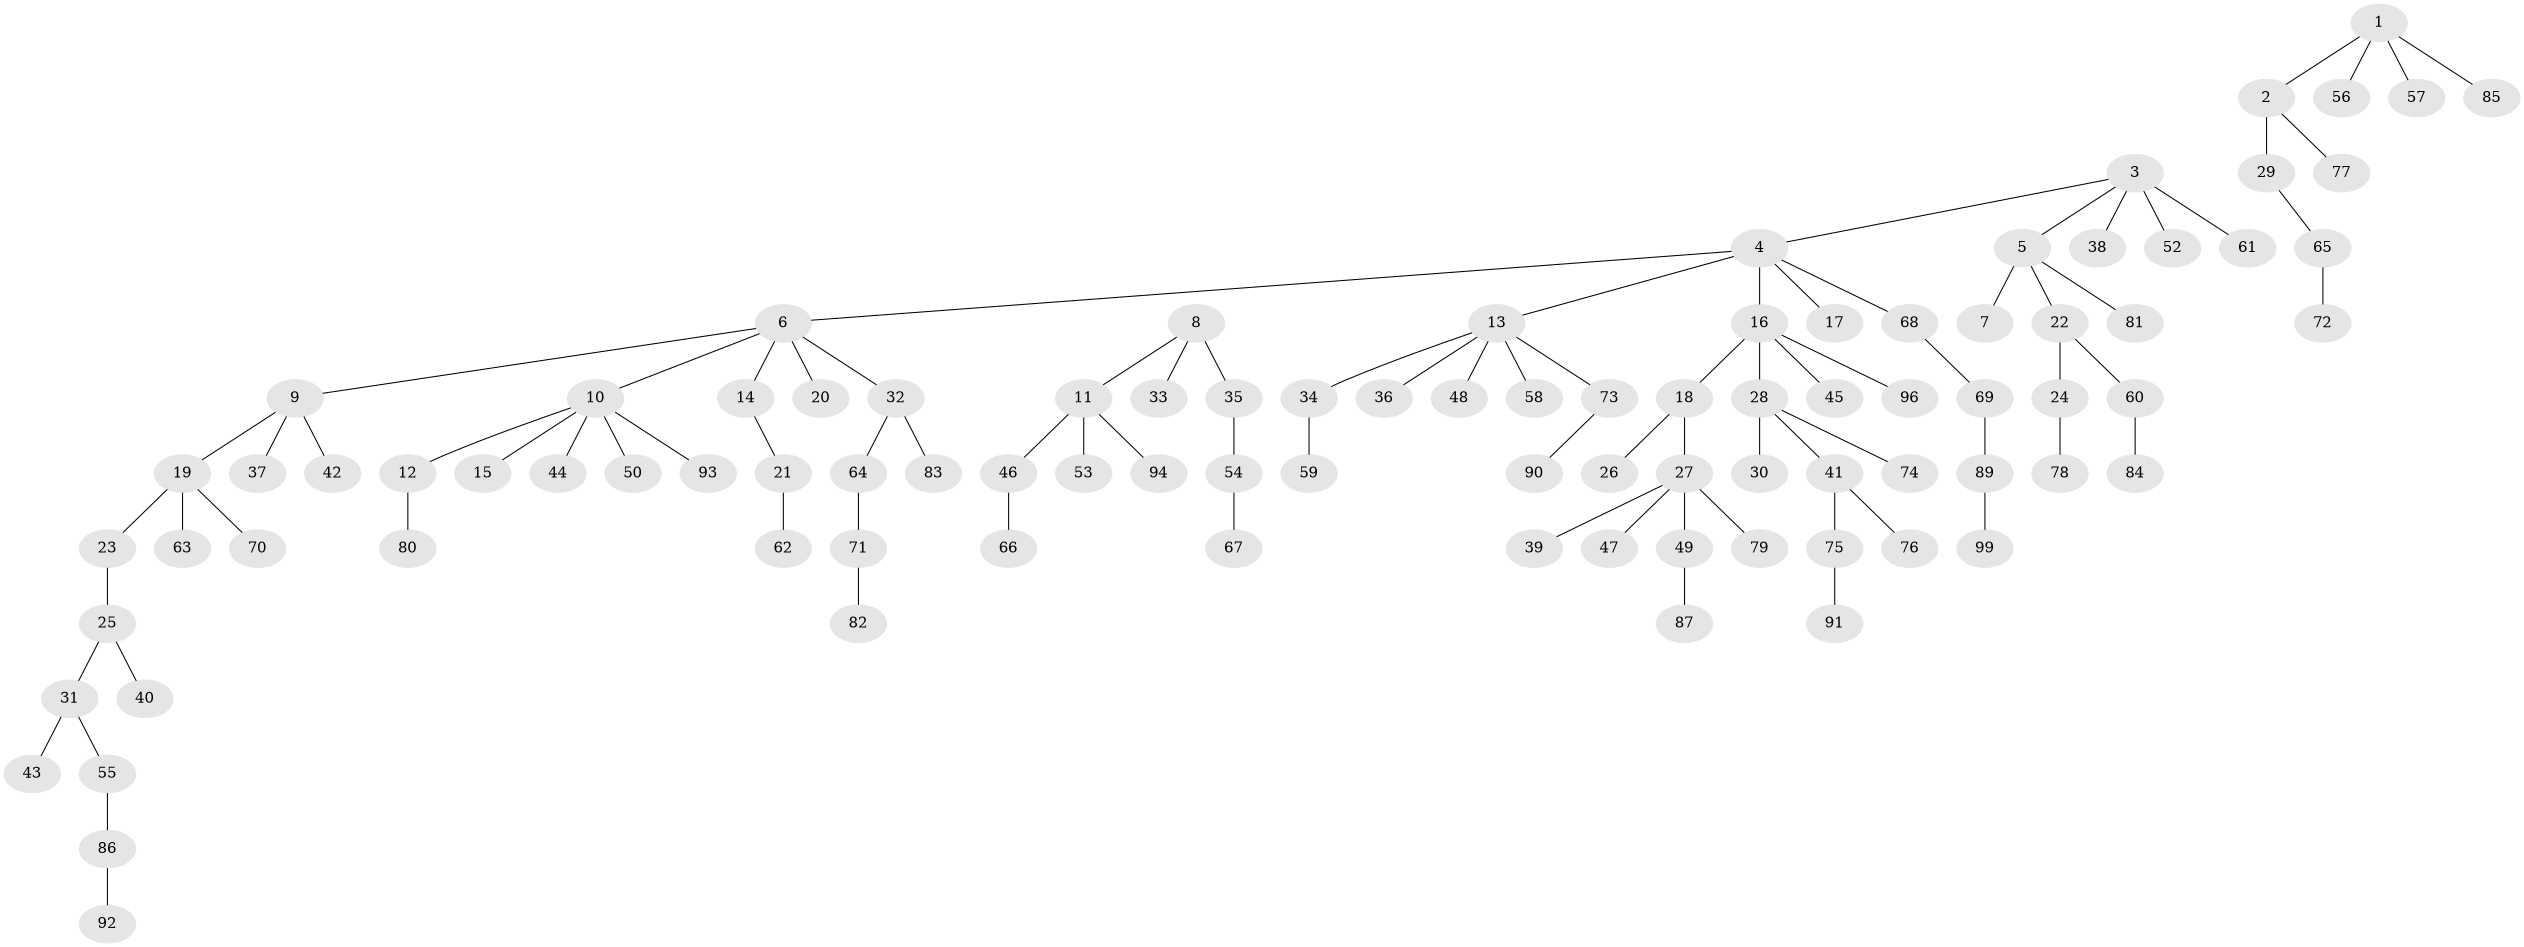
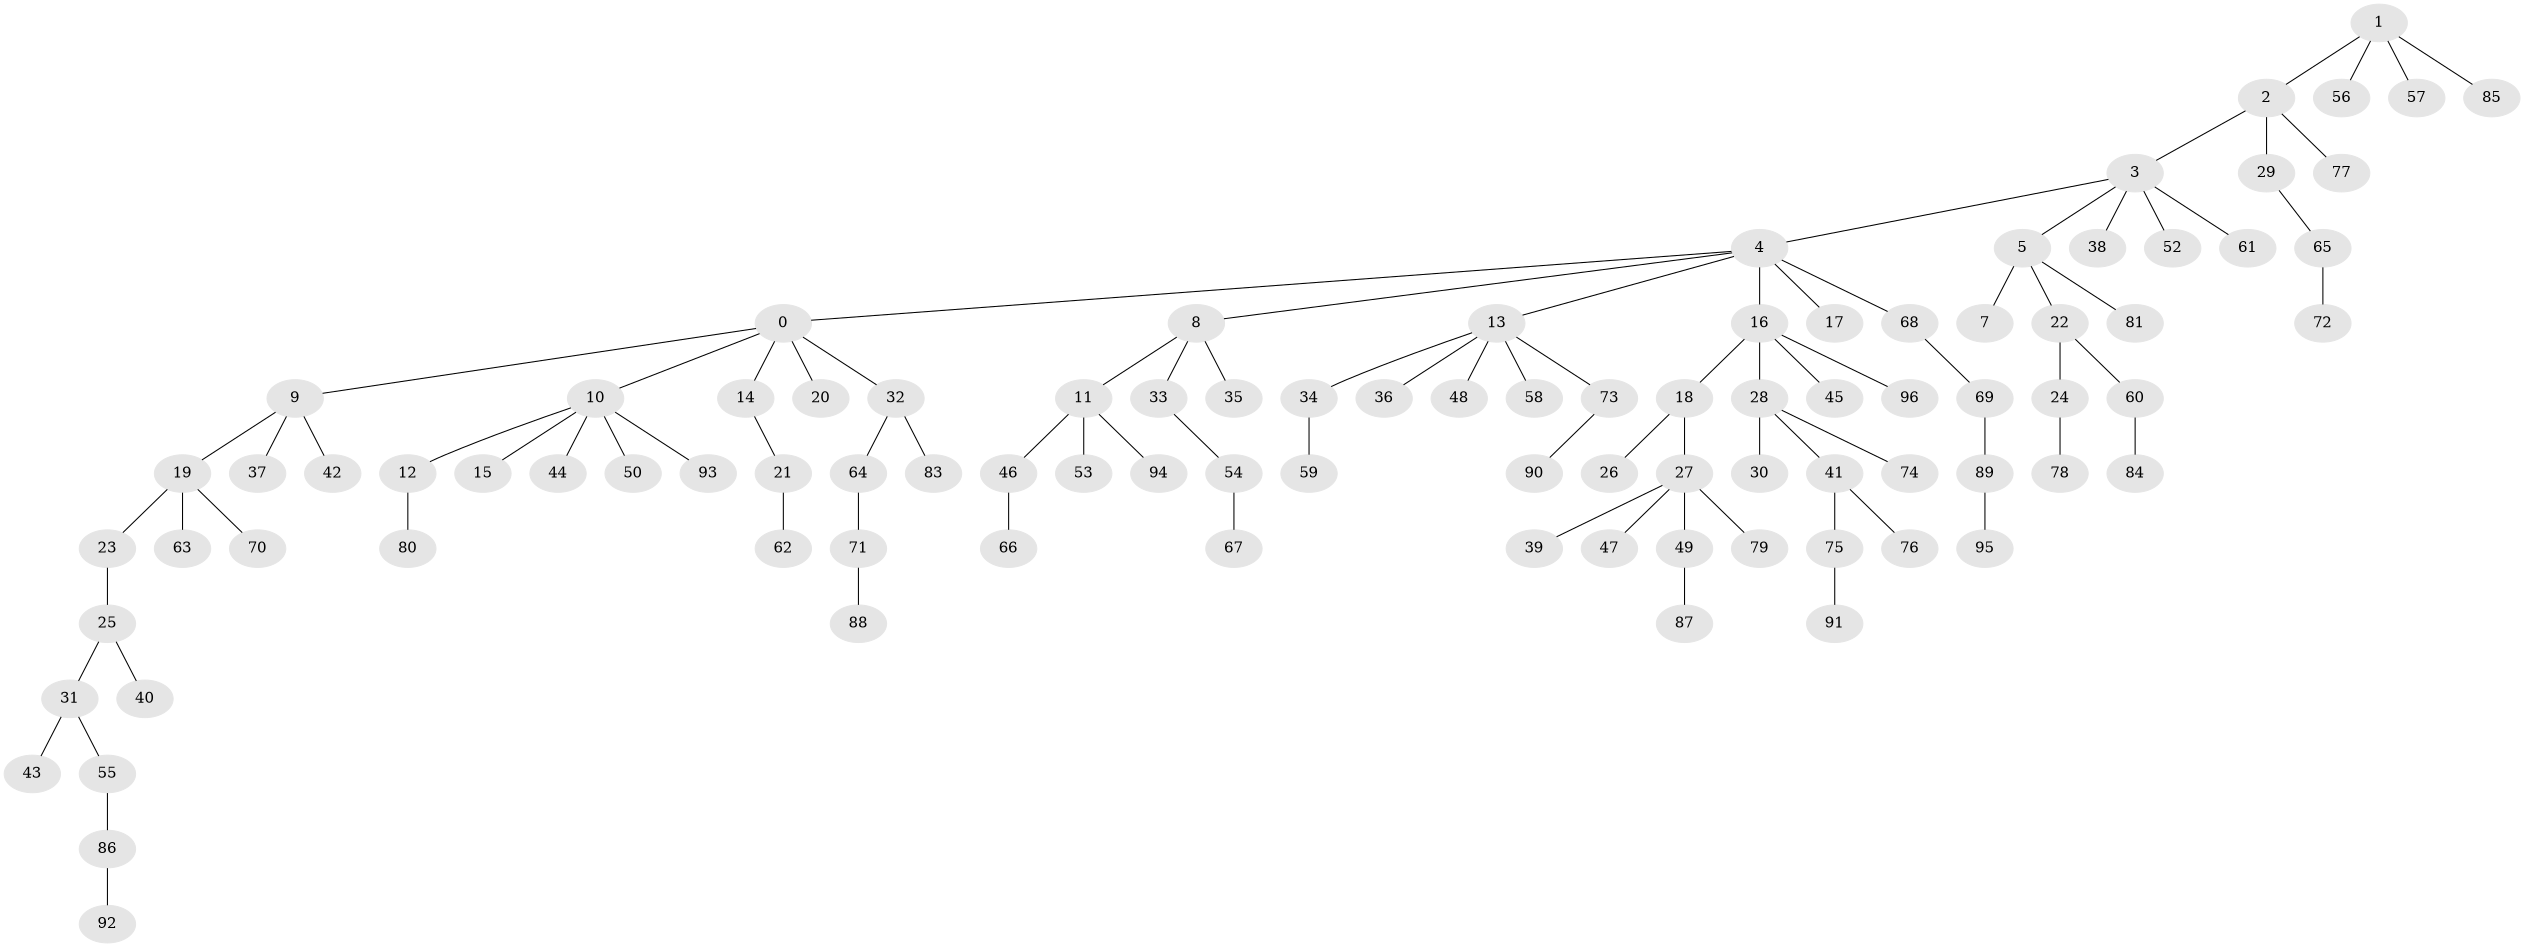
edge "2" -- "3": added
edge "4" -- "8": added
node "6": label "6" -> "0"
edge "35" -- "54": now "33" -- "54"
node "99": label "99" -> "95"
node "82": label "82" -> "88"
